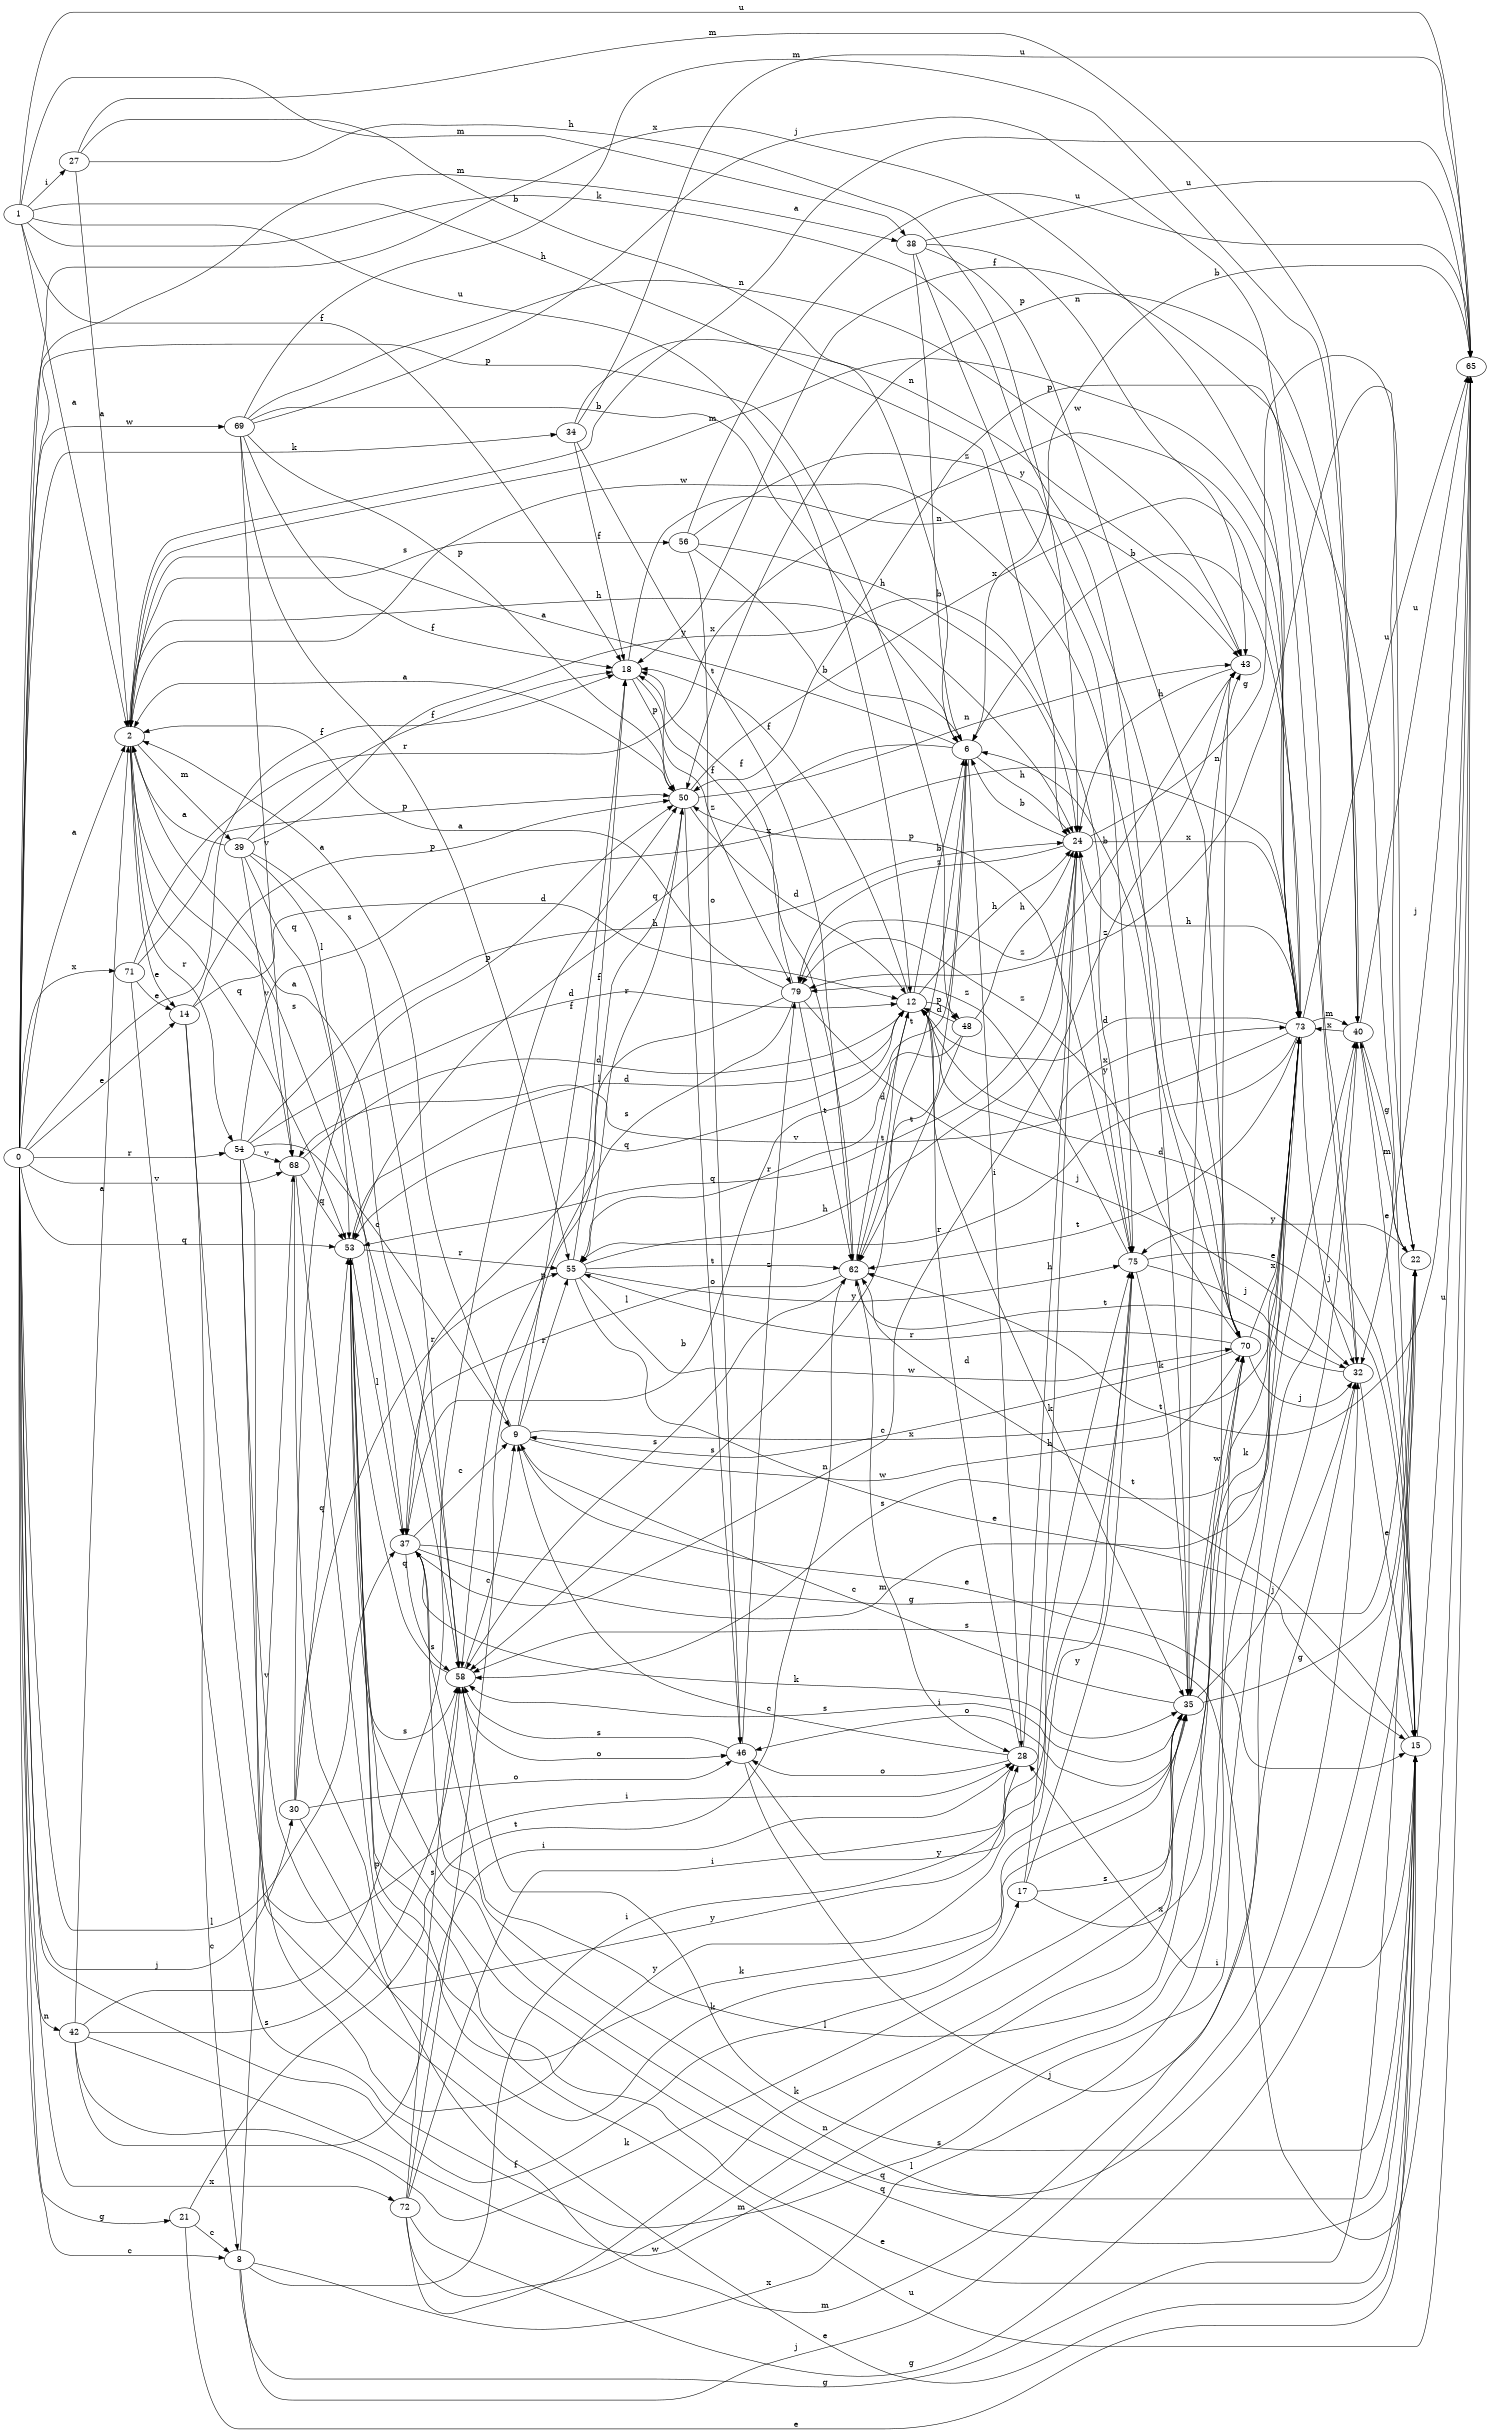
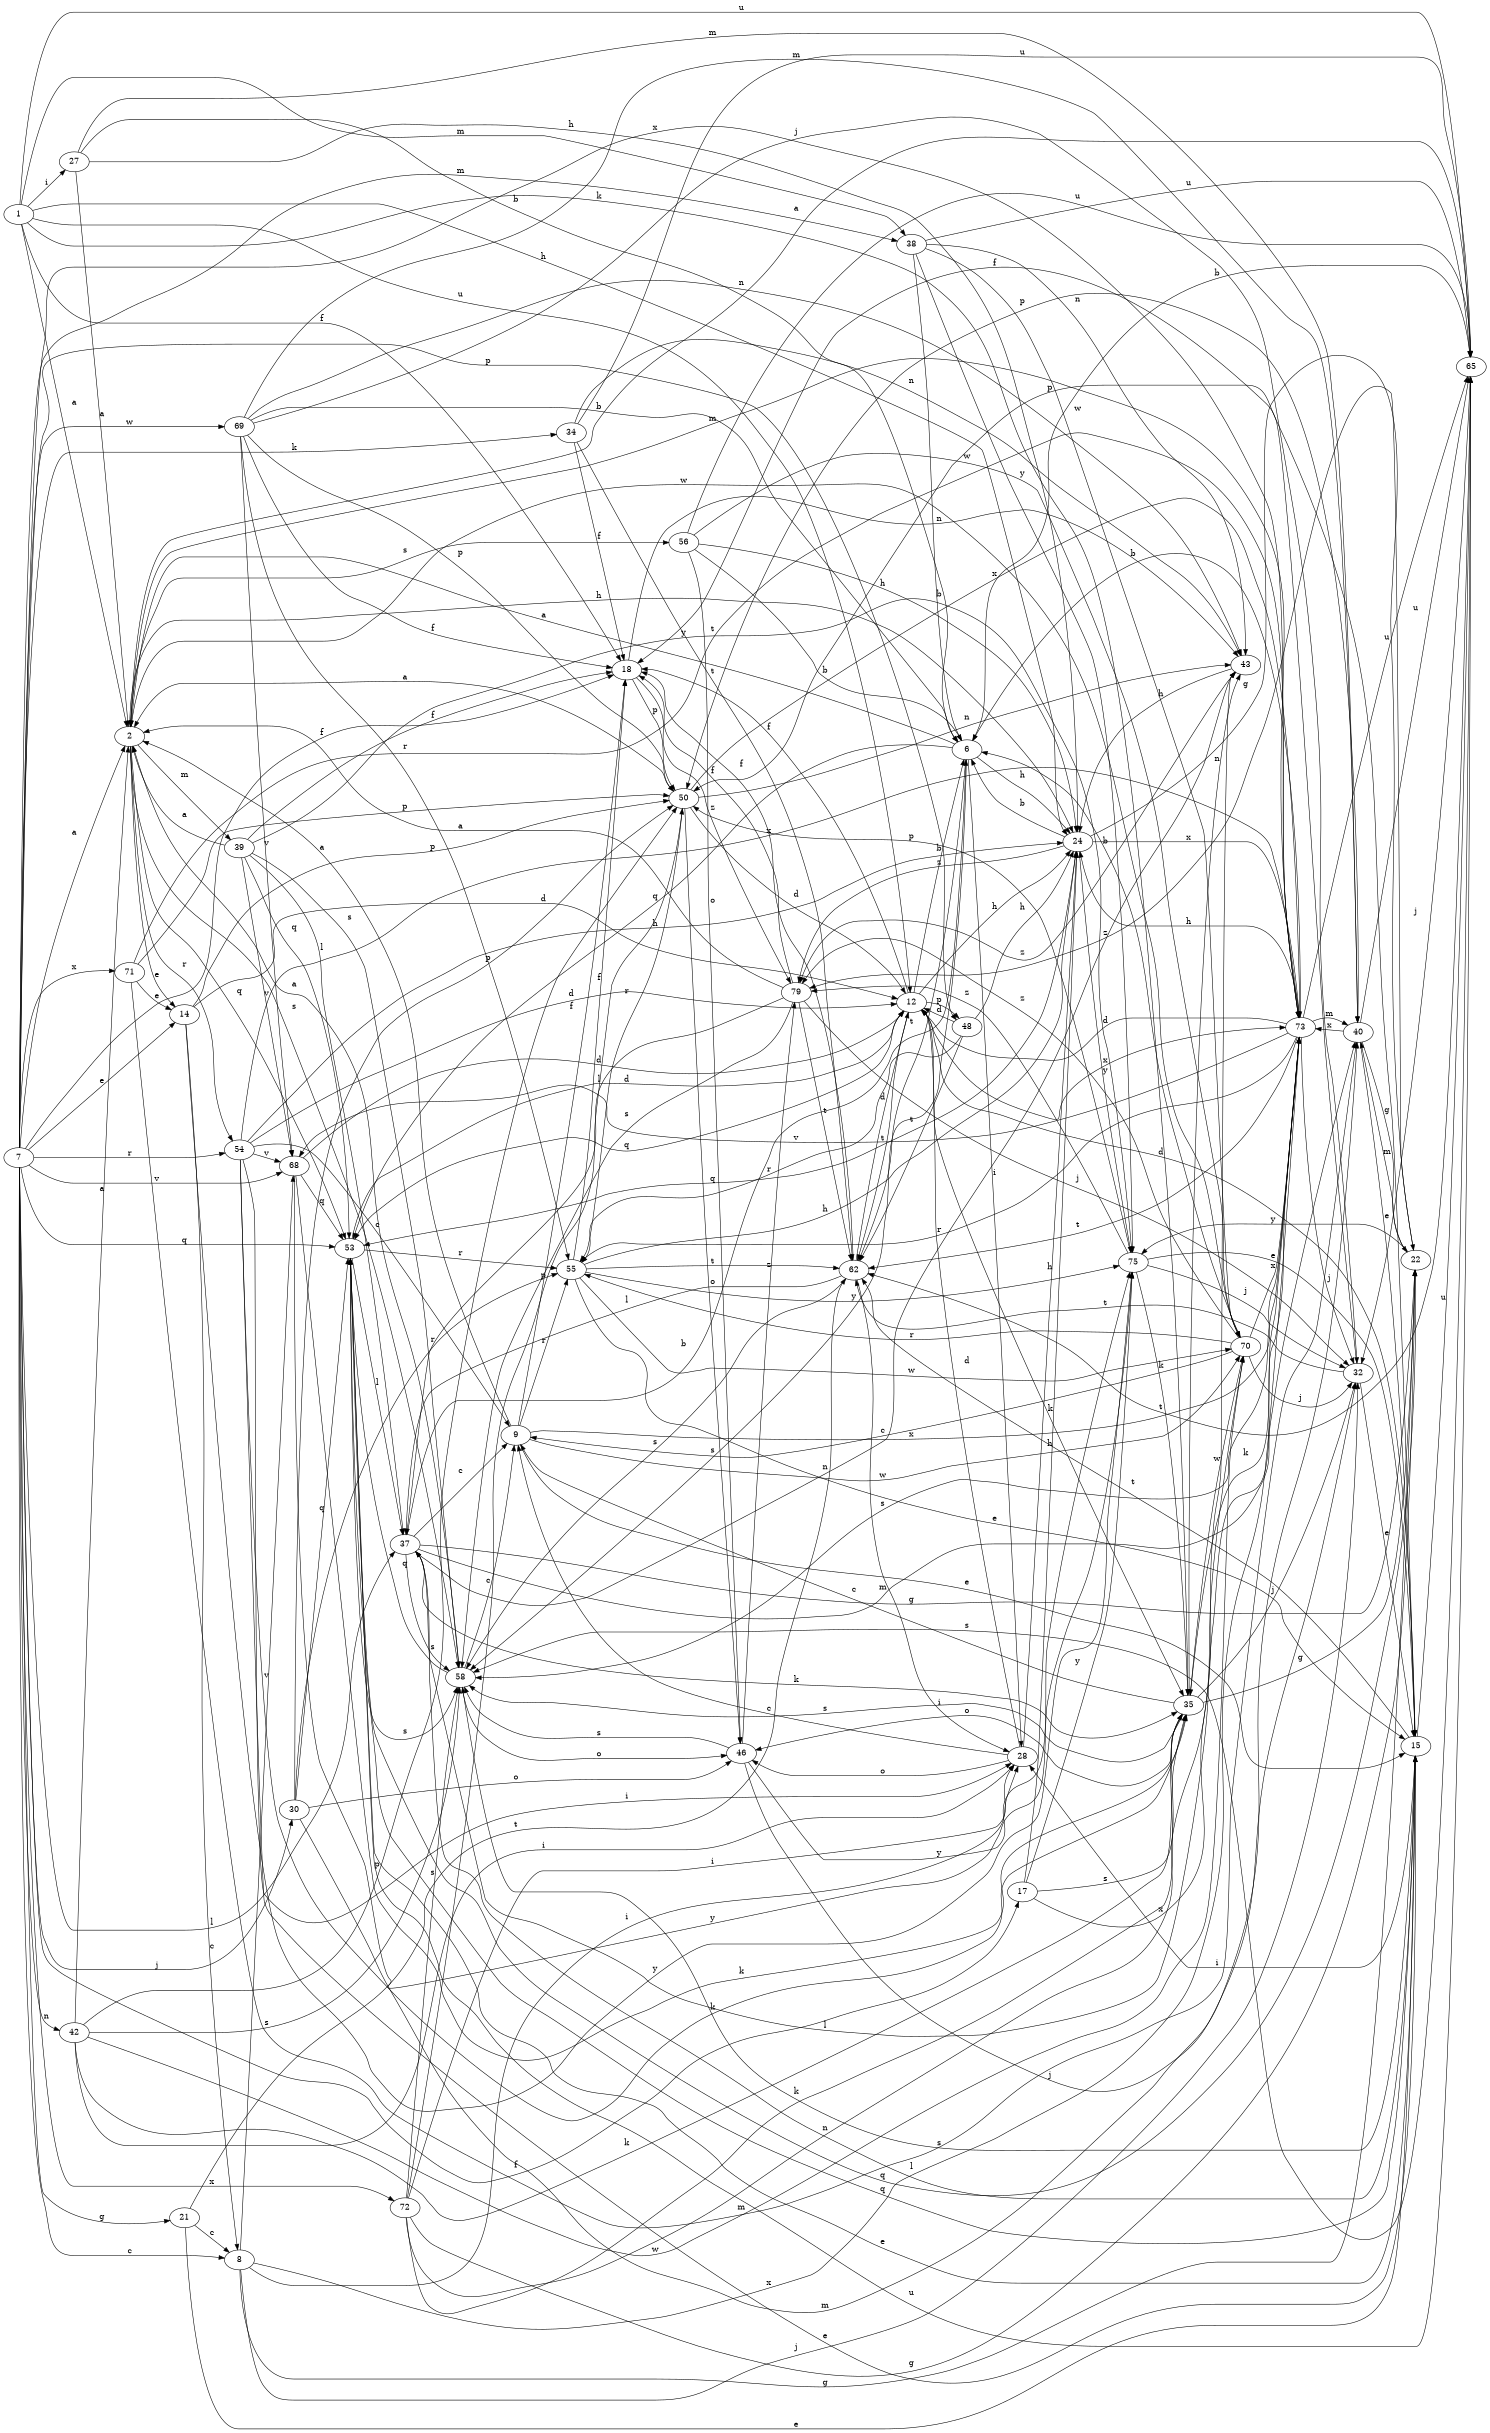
edge "56" -> "70": label "z" -> "w"
edge "71" -> "73": label "x" -> "t"
node "0": label "0" -> "7"
